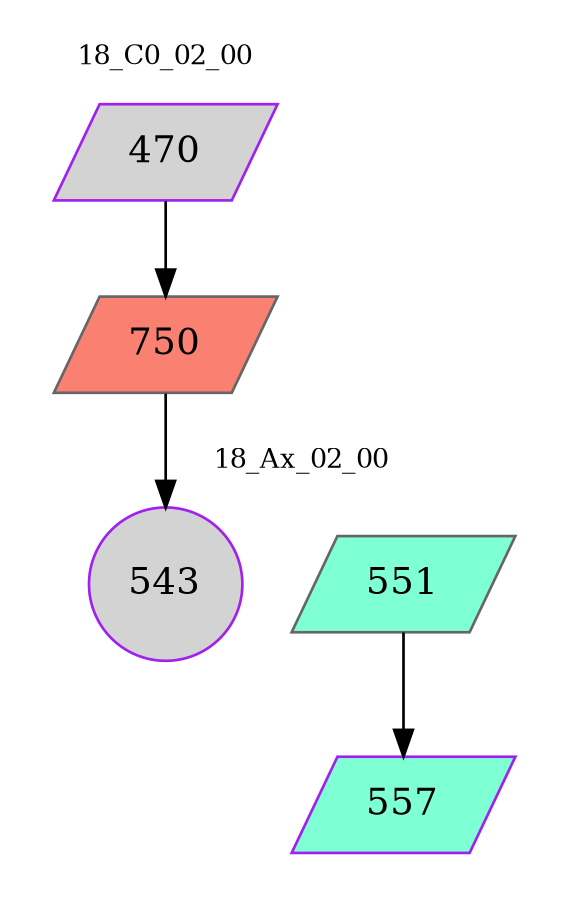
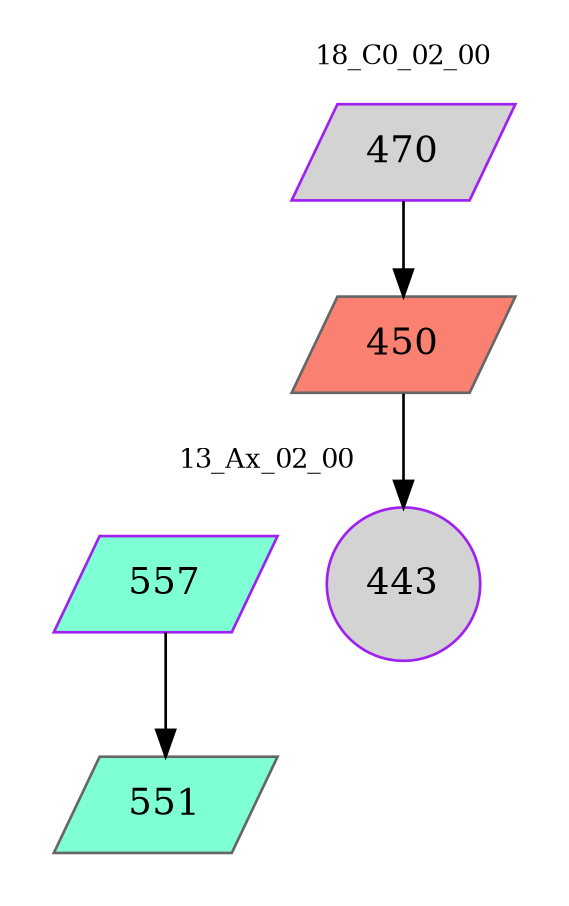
node "750": label "750" -> "450"
cluster "18_Ax_02_00": label "18_Ax_02_00" -> "13_Ax_02_00"
node "543": label "543" -> "443"
edge "551" -> "557": reversed
